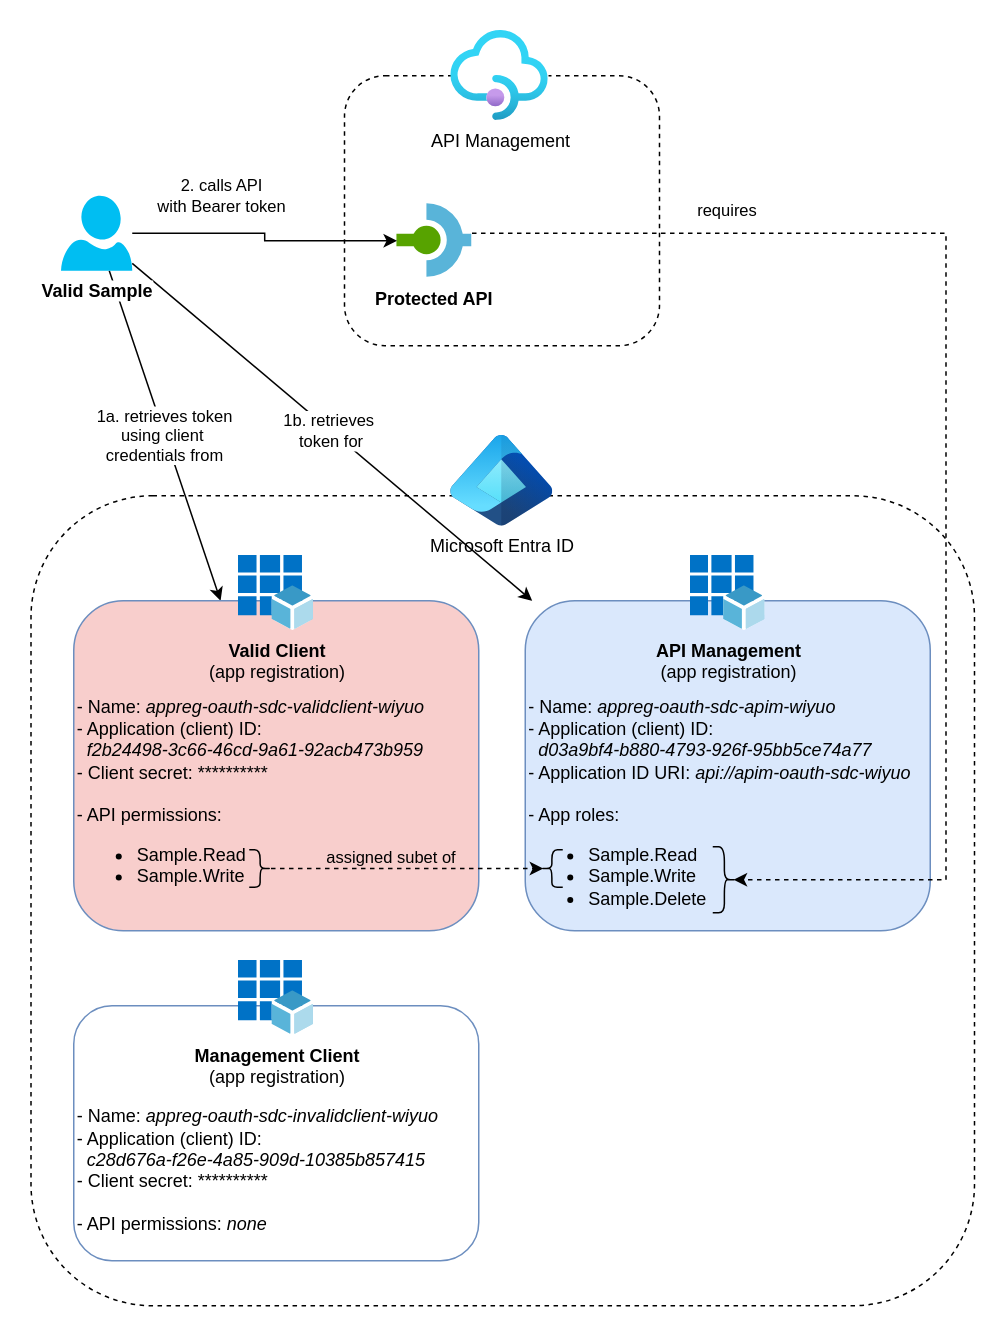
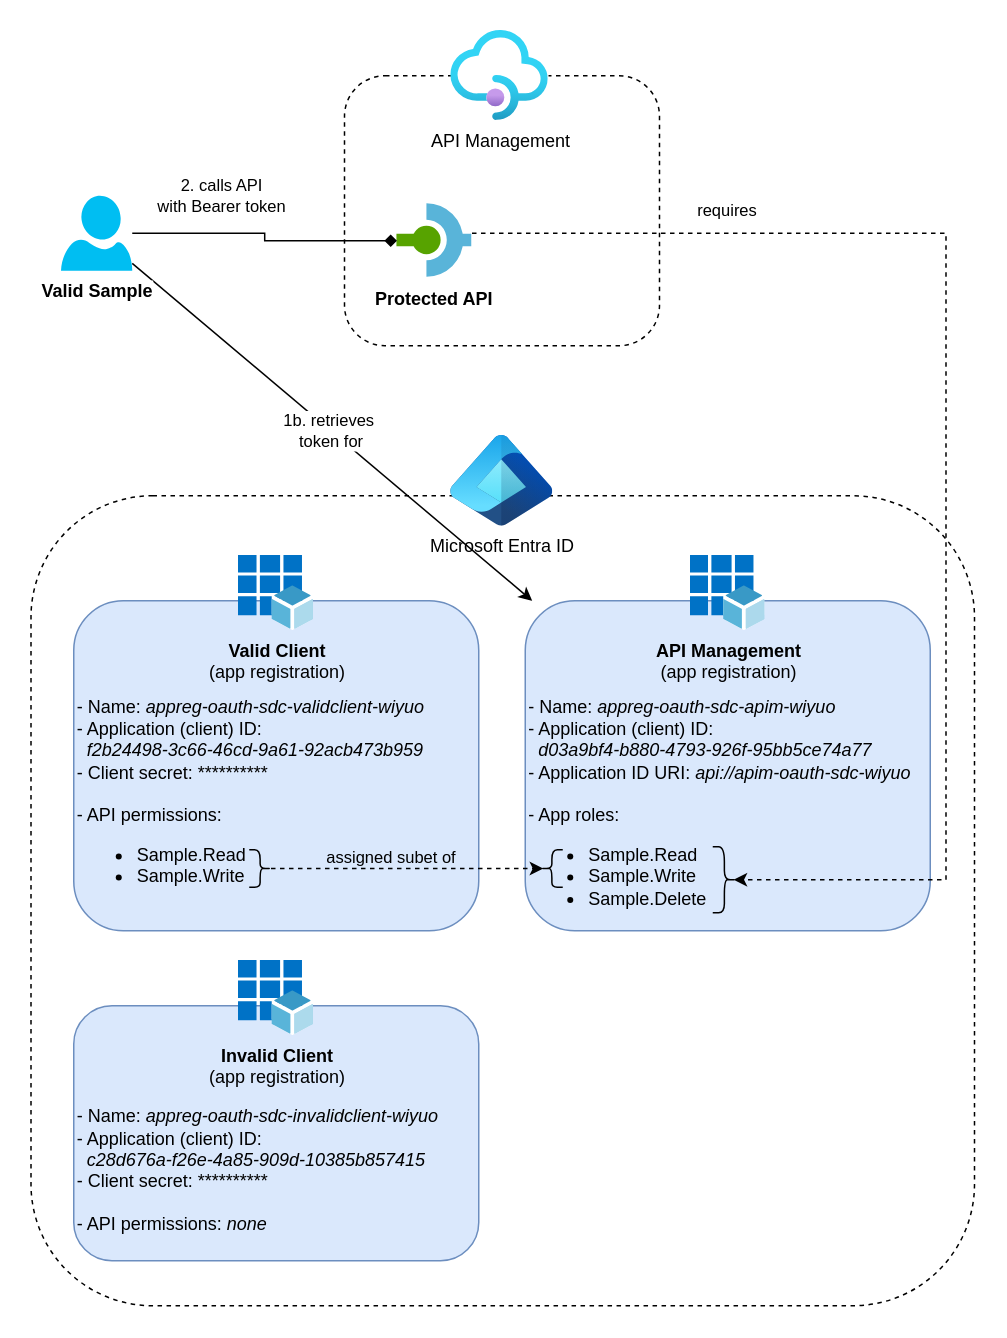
edge "Valid Sample" -> "Protected API": arrowhead classic -> diamond
edge "Valid Sample" -> "- Name: appreg-oauth-sdc-validclient-wiyuo - Application (client) ID: f2b24498-3c66-46cd-9a61-92acb473b959 - Client secret: ********** - API permissions: Sample.Read Sample.Write": removed, label "1a. retrieves token using client credentials from"
node "- Name: appreg-oauth-sdc-validclient-wiyuo - Application (client) ID: f2b24498-3c66-46cd-9a61-92acb473b959 - Client secret: ********** - API permissions: Sample.Read Sample.Write": fillcolor #f8cecc -> #dae8fc
node "Management Client (app registration)": label "Management Client (app registration)" -> "Invalid Client (app registration)"
node "- Name: appreg-oauth-sdc-invalidclient-wiyuo - Application (client) ID: c28d676a-f26e-4a85-909d-10385b857415 - Client secret: ********** - API permissions: none": fillcolor #ffffff -> #dae8fc
